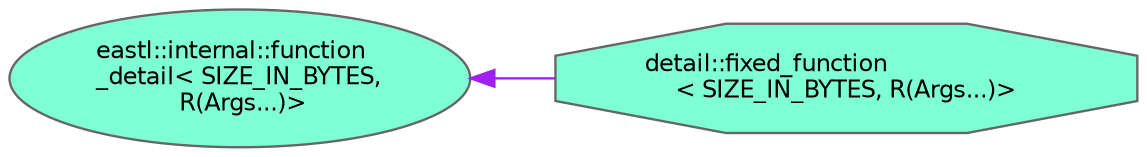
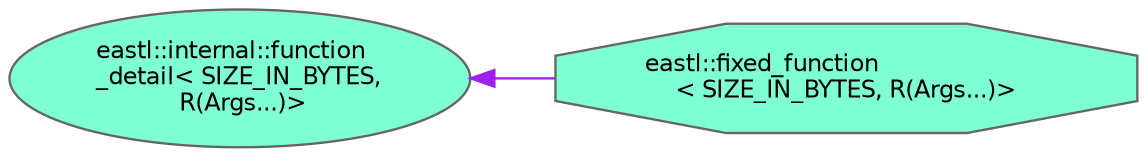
node "detail::fixed_function < SIZE_IN_BYTES, R(Args...)>": label "detail::fixed_function < SIZE_IN_BYTES, R(Args...)>" -> "eastl::fixed_function < SIZE_IN_BYTES, R(Args...)>"
